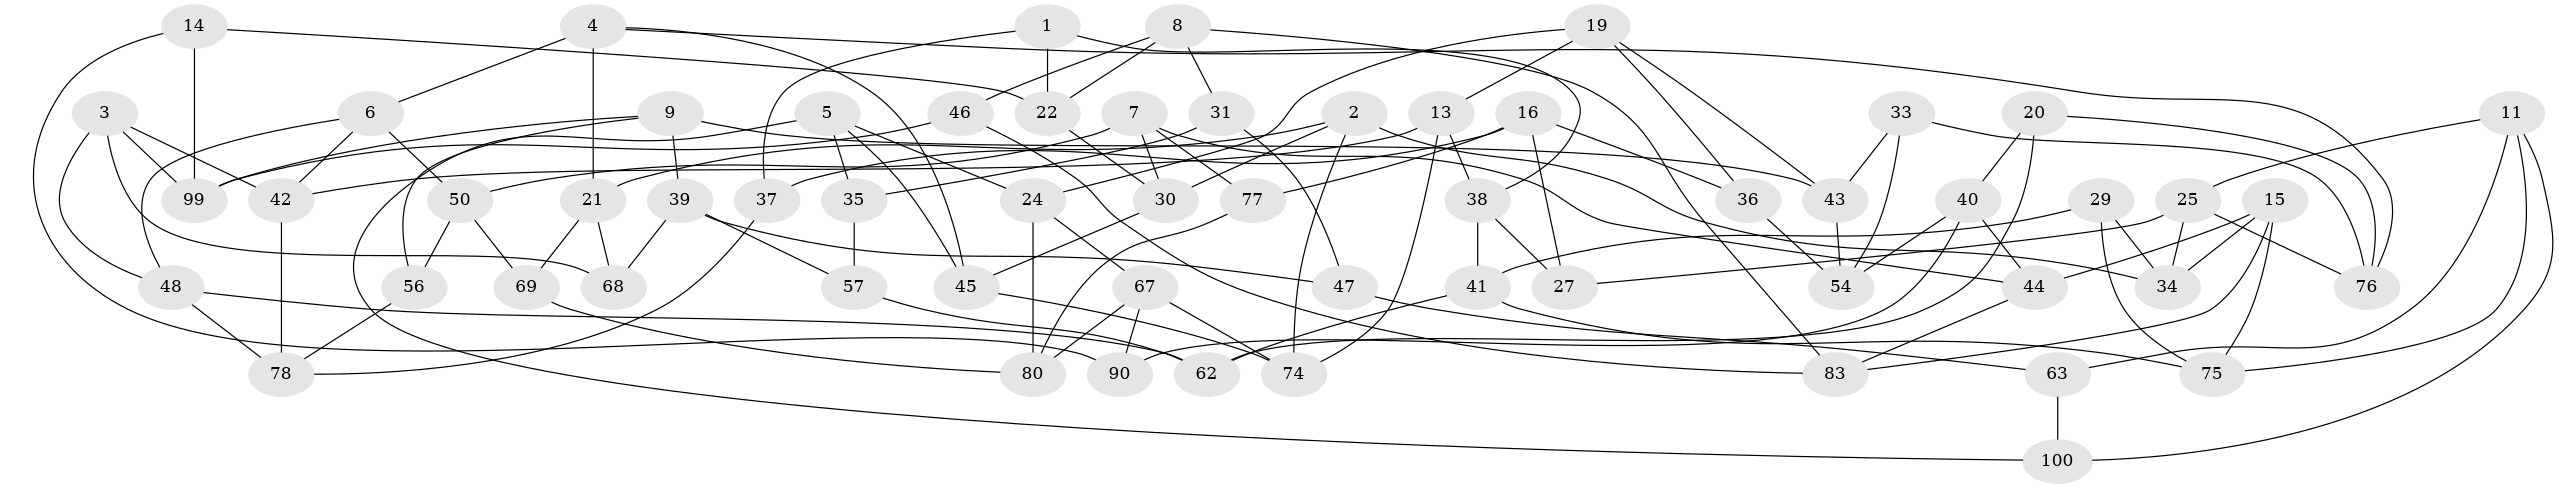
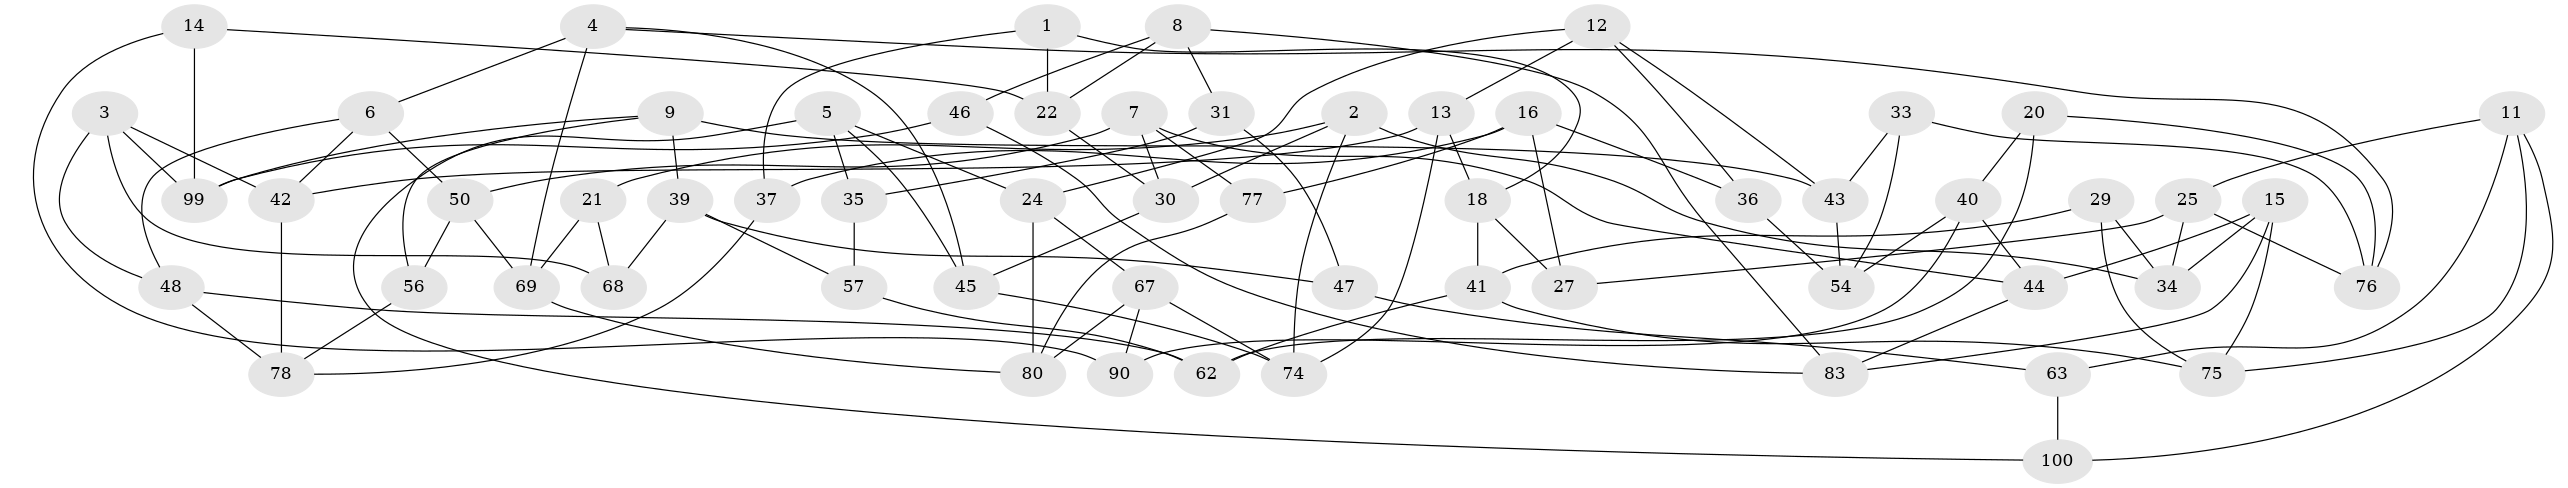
node "19": label "19" -> "12"
edge "4" -- "21": now "4" -- "69"
node "38": label "38" -> "18"
